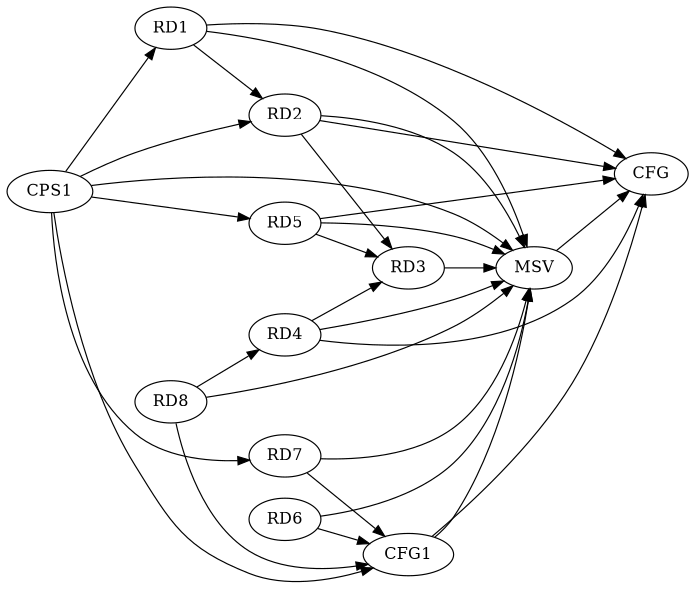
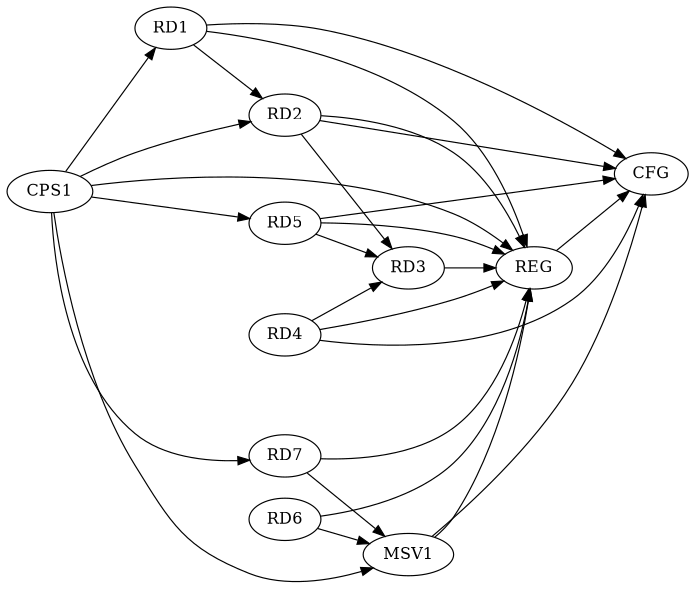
node "MSV": label "MSV" -> "REG"
node "RD8": removed
node "CFG1": label "CFG1" -> "MSV1"
